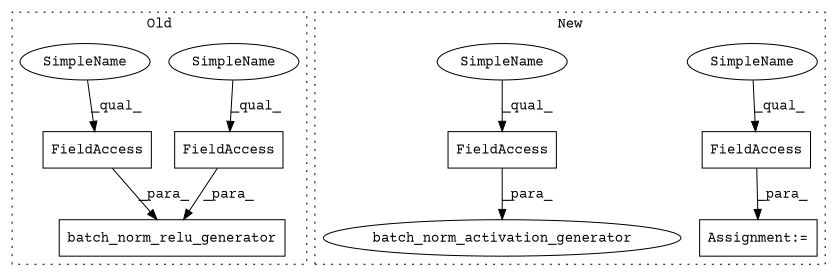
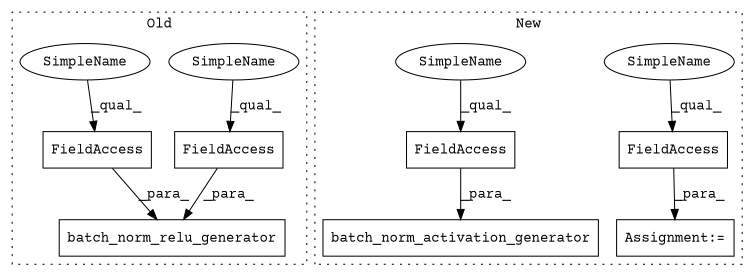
node "batch_norm_activation_generator": shape ellipse -> box
